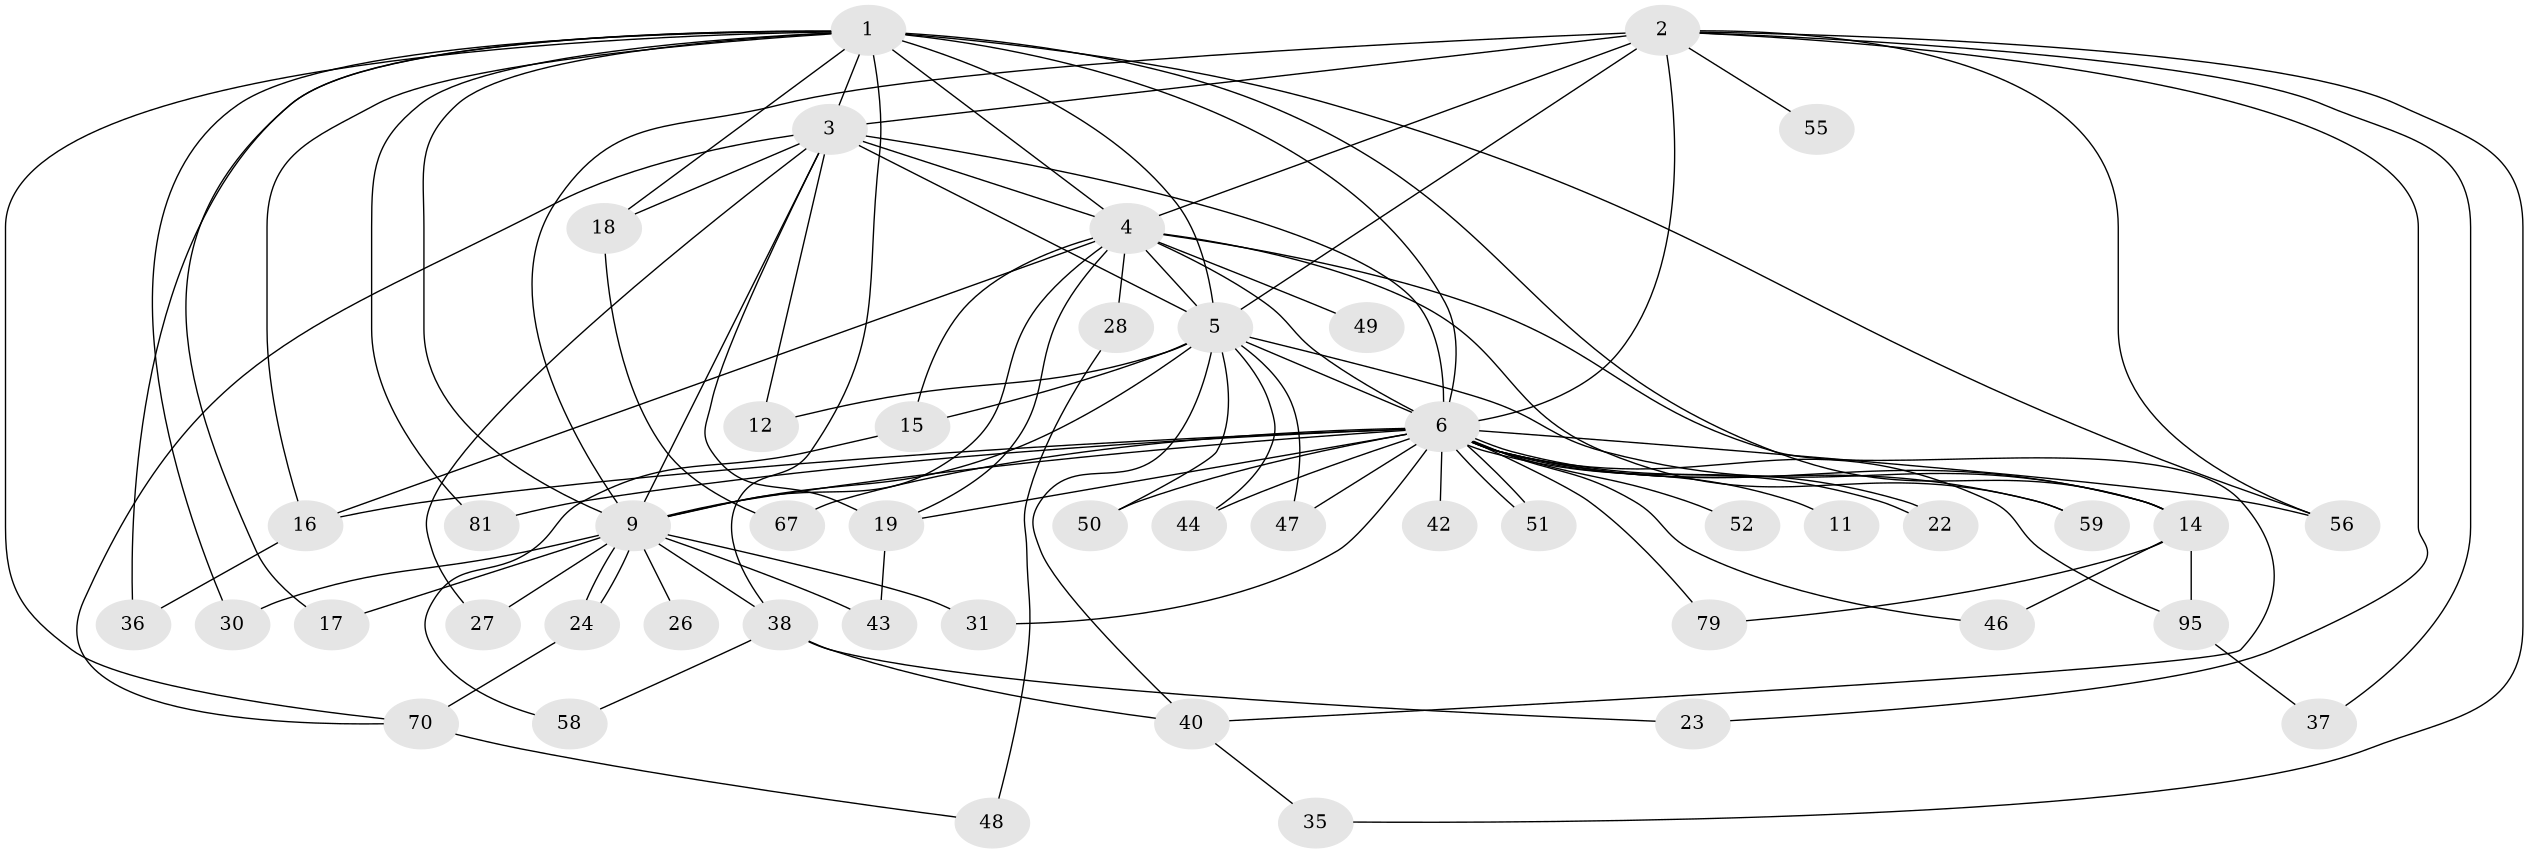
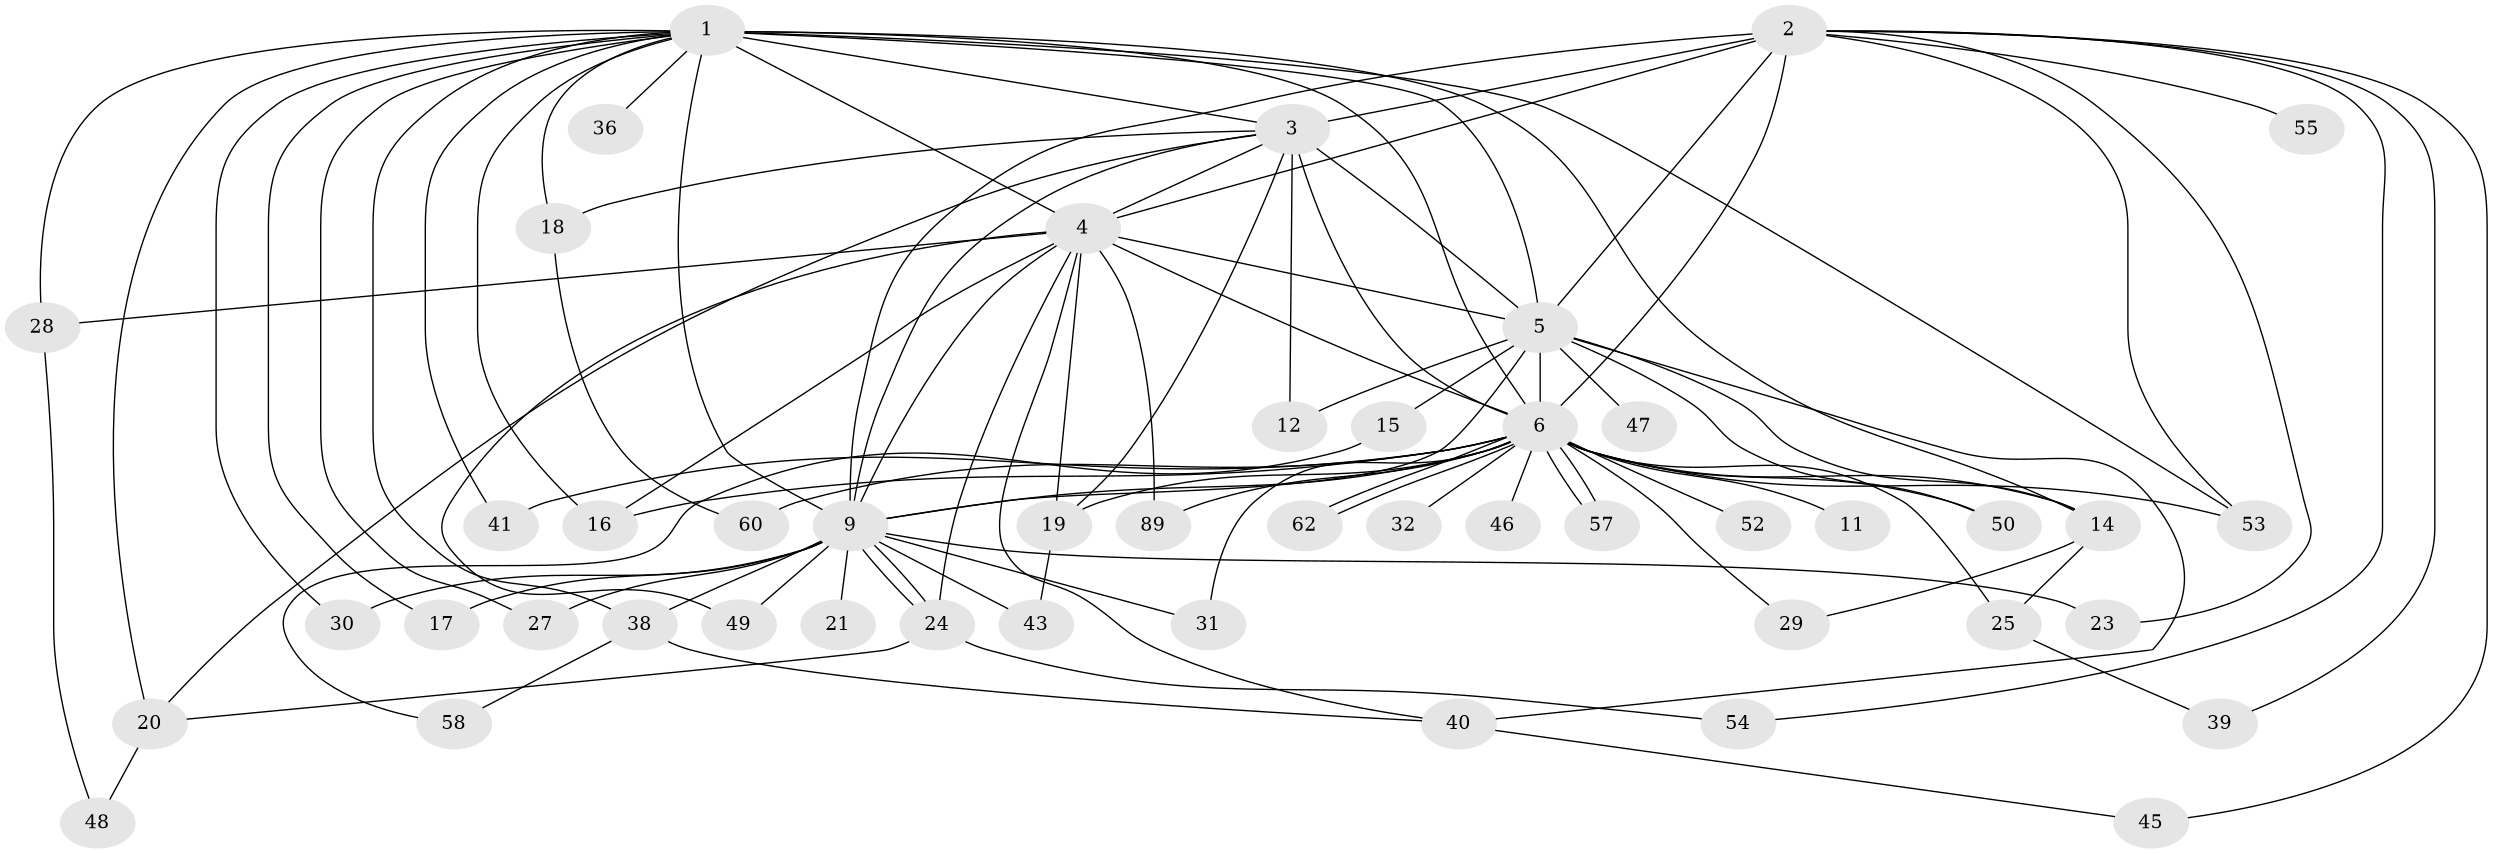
edge "1" -- "28": added
edge "4" -- "15": now "4" -- "24"
edge "3" -- "27": now "1" -- "27"
edge "6" -- "47": removed
node "81": label "81" -> "41"
node "67": label "67" -> "60"
node "44": removed
node "42": label "42" -> "32"
node "51": label "51" -> "57"
node "22": label "22" -> "62"
node "59": label "59" -> "89"
node "56": label "56" -> "53"
edge "16" -- "36": removed
edge "14" -- "46": removed
edge "9" -- "49": added
node "26": label "26" -> "21"
node "79": label "79" -> "29"
node "95": label "95" -> "25"
edge "38" -- "23": now "9" -- "23"
node "70": label "70" -> "20"
node "54": added
node "37": label "37" -> "39"
node "35": label "35" -> "45"
